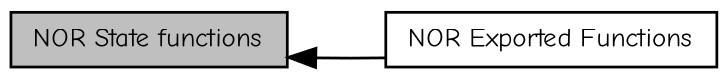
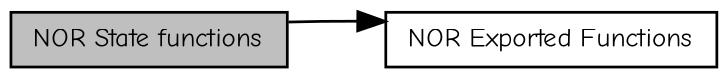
edge "NOR Exported Functions" -> "NOR State functions": reversed
